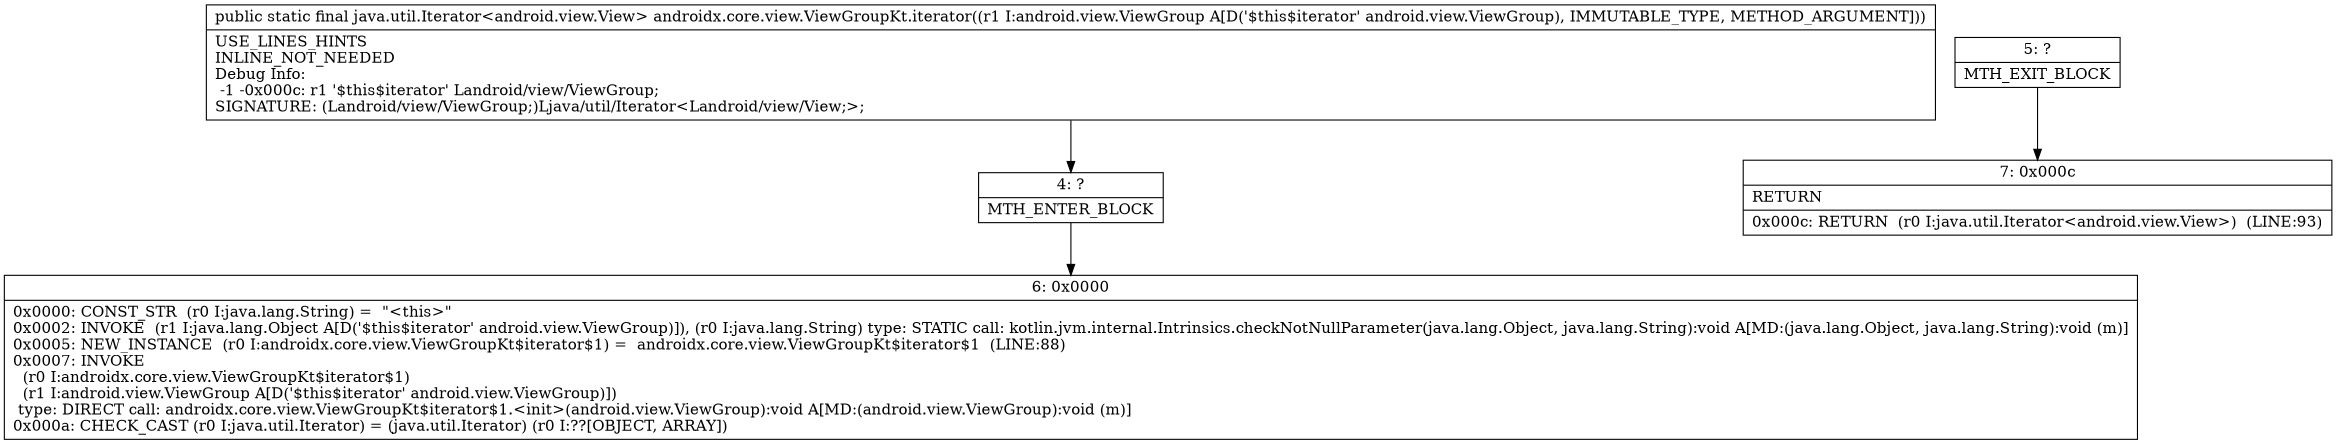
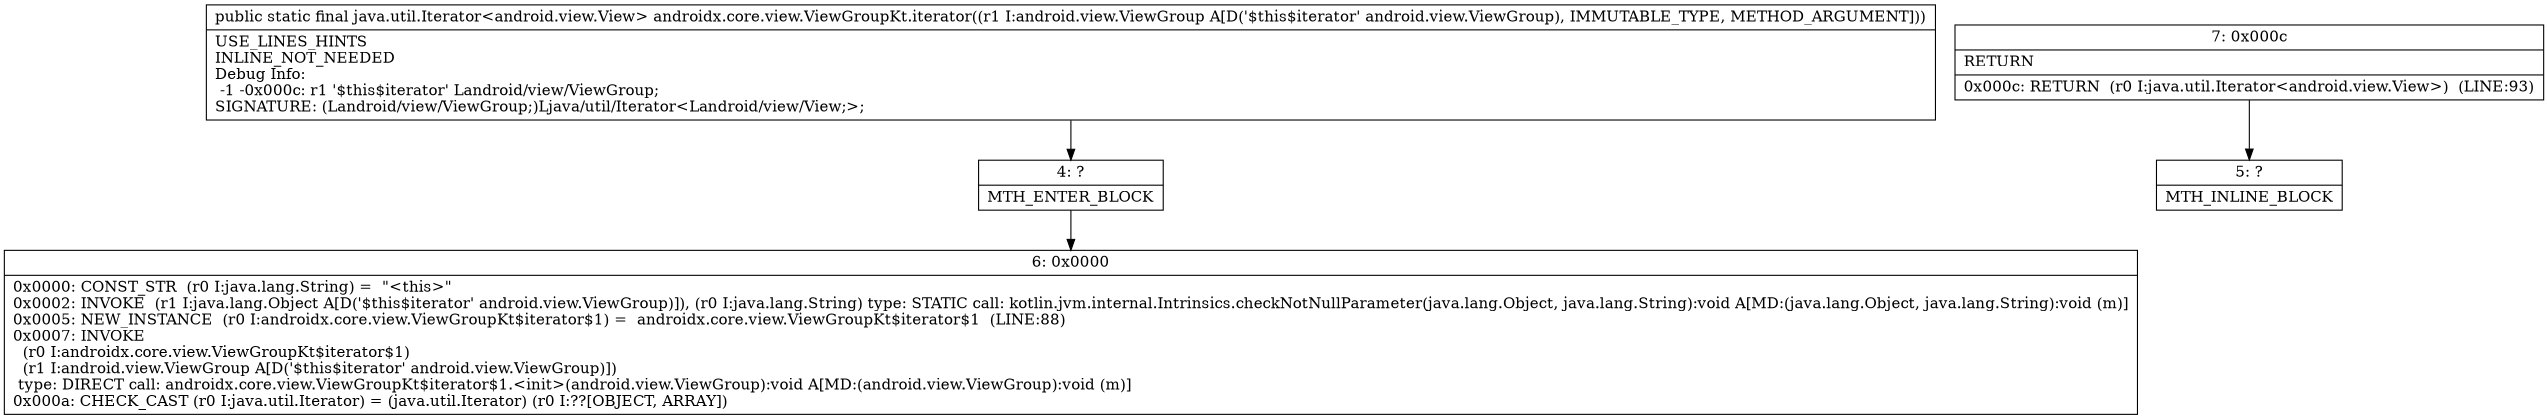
node "5: ?": text "MTH_EXIT_BLOCK" -> "MTH_INLINE_BLOCK"
edge "5: ?" -> "7: 0x000c": reversed
